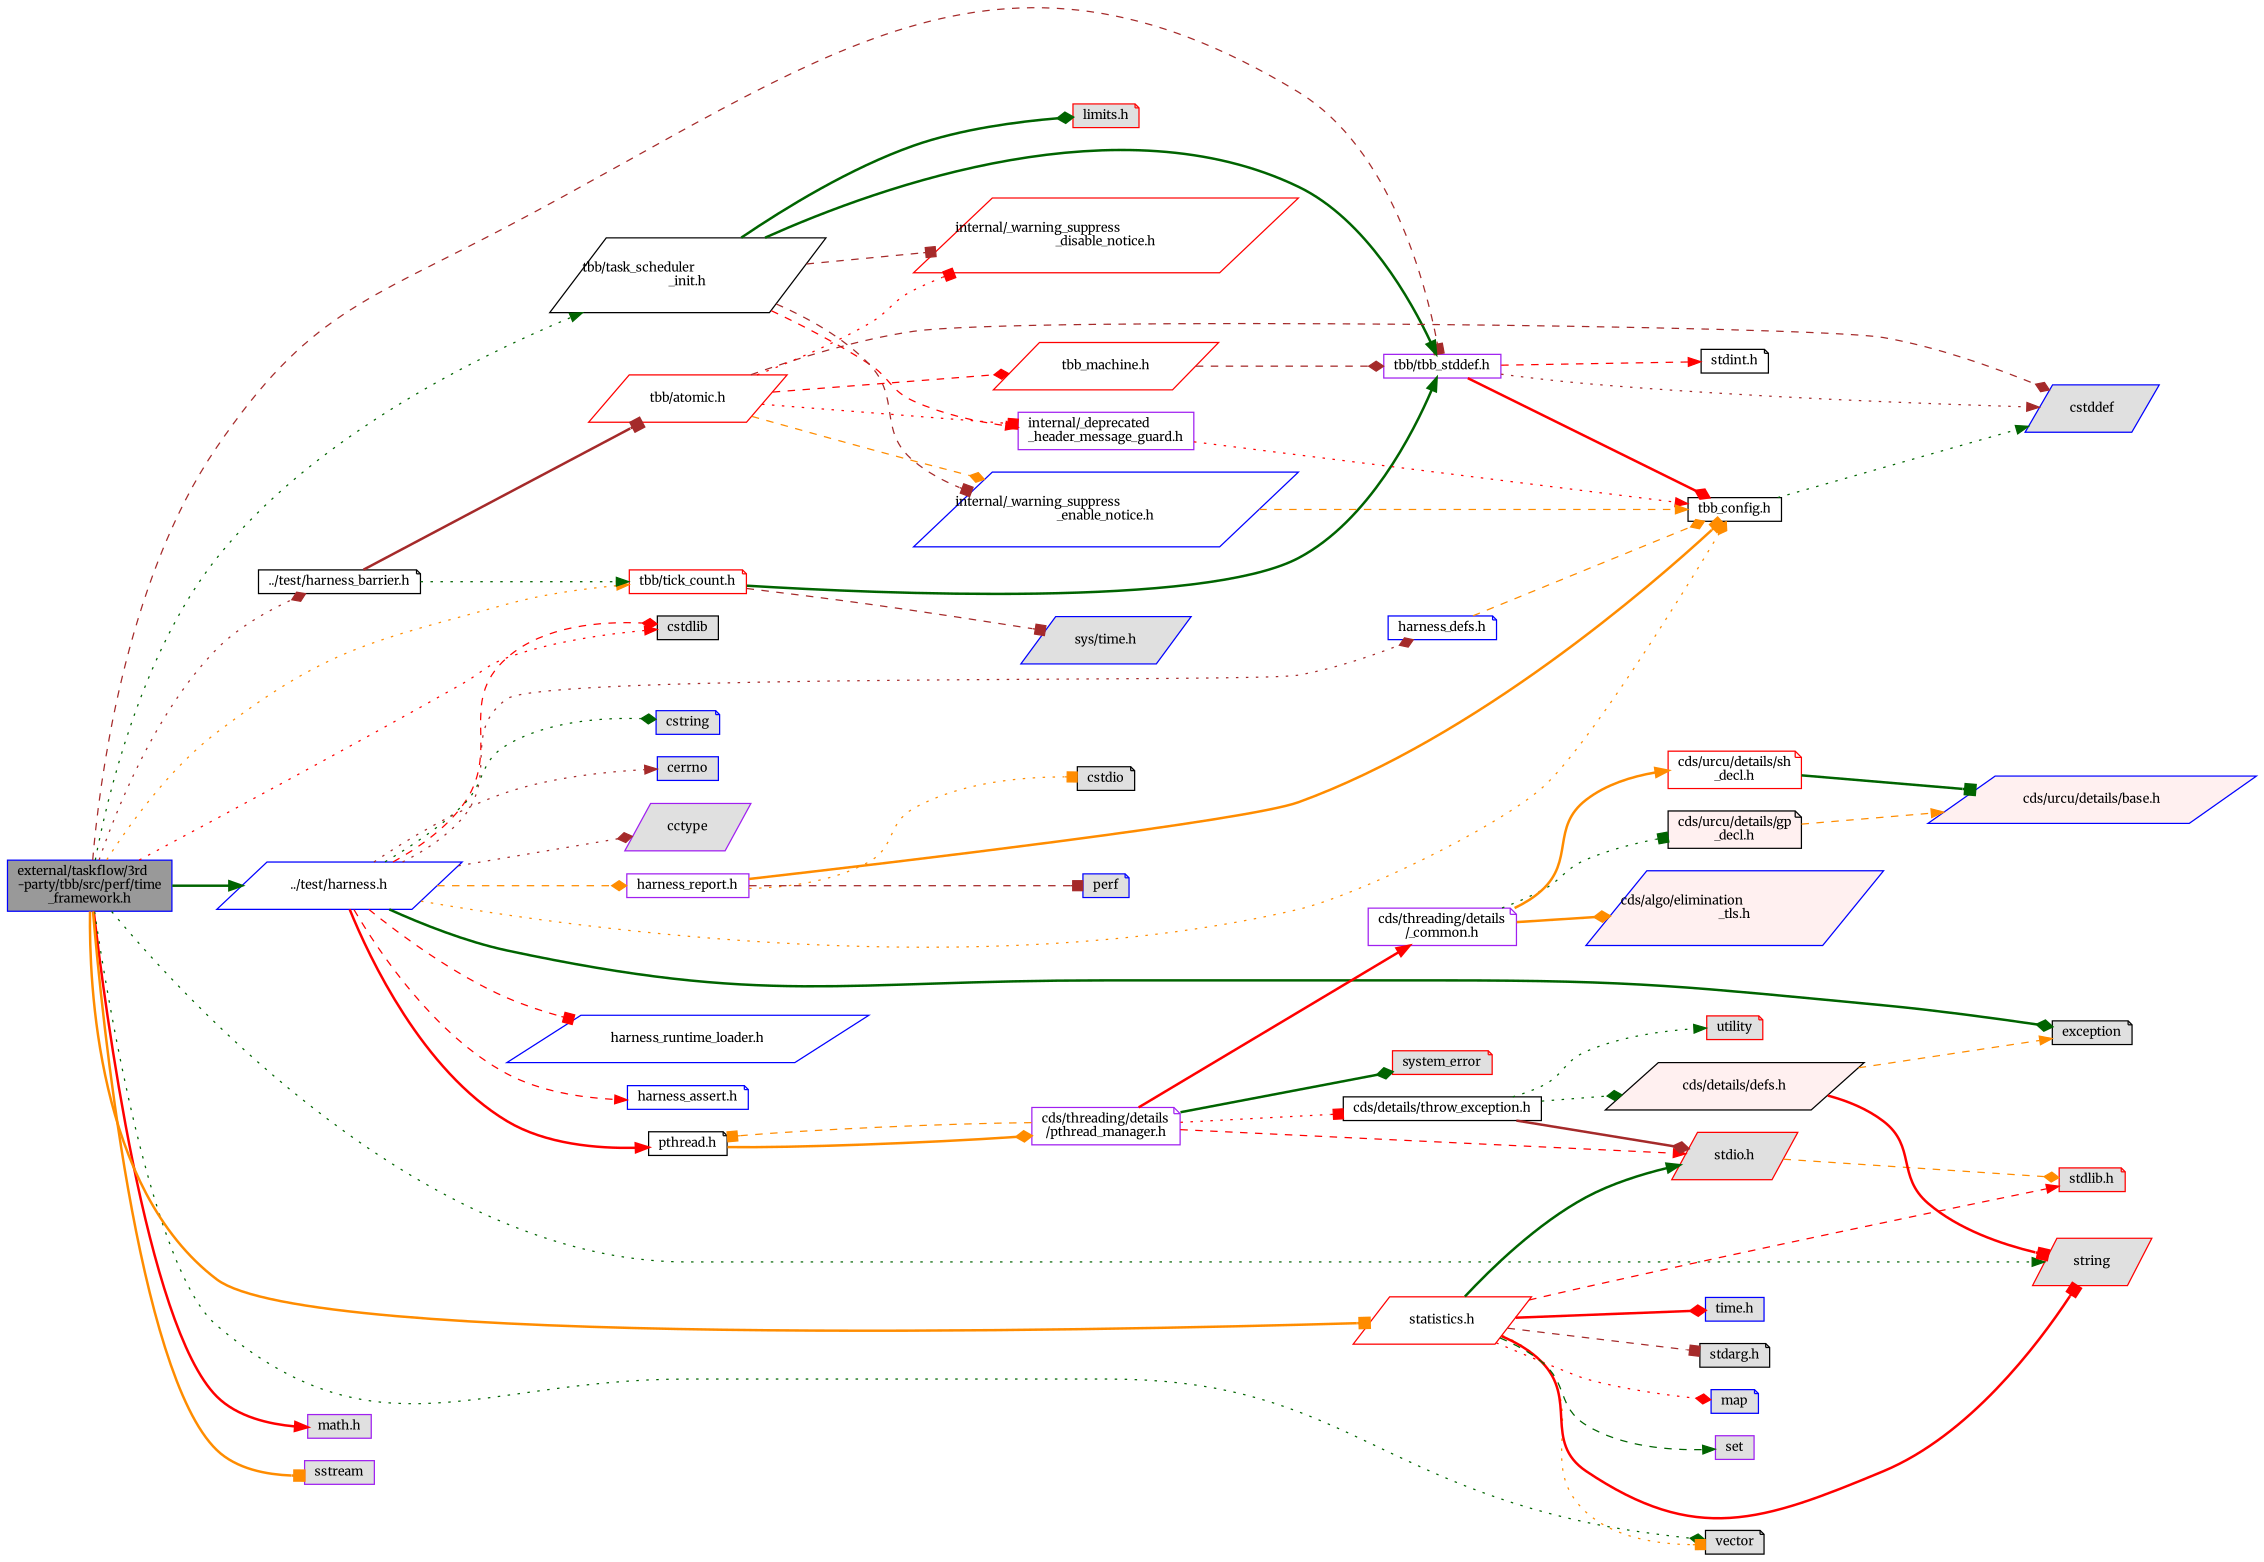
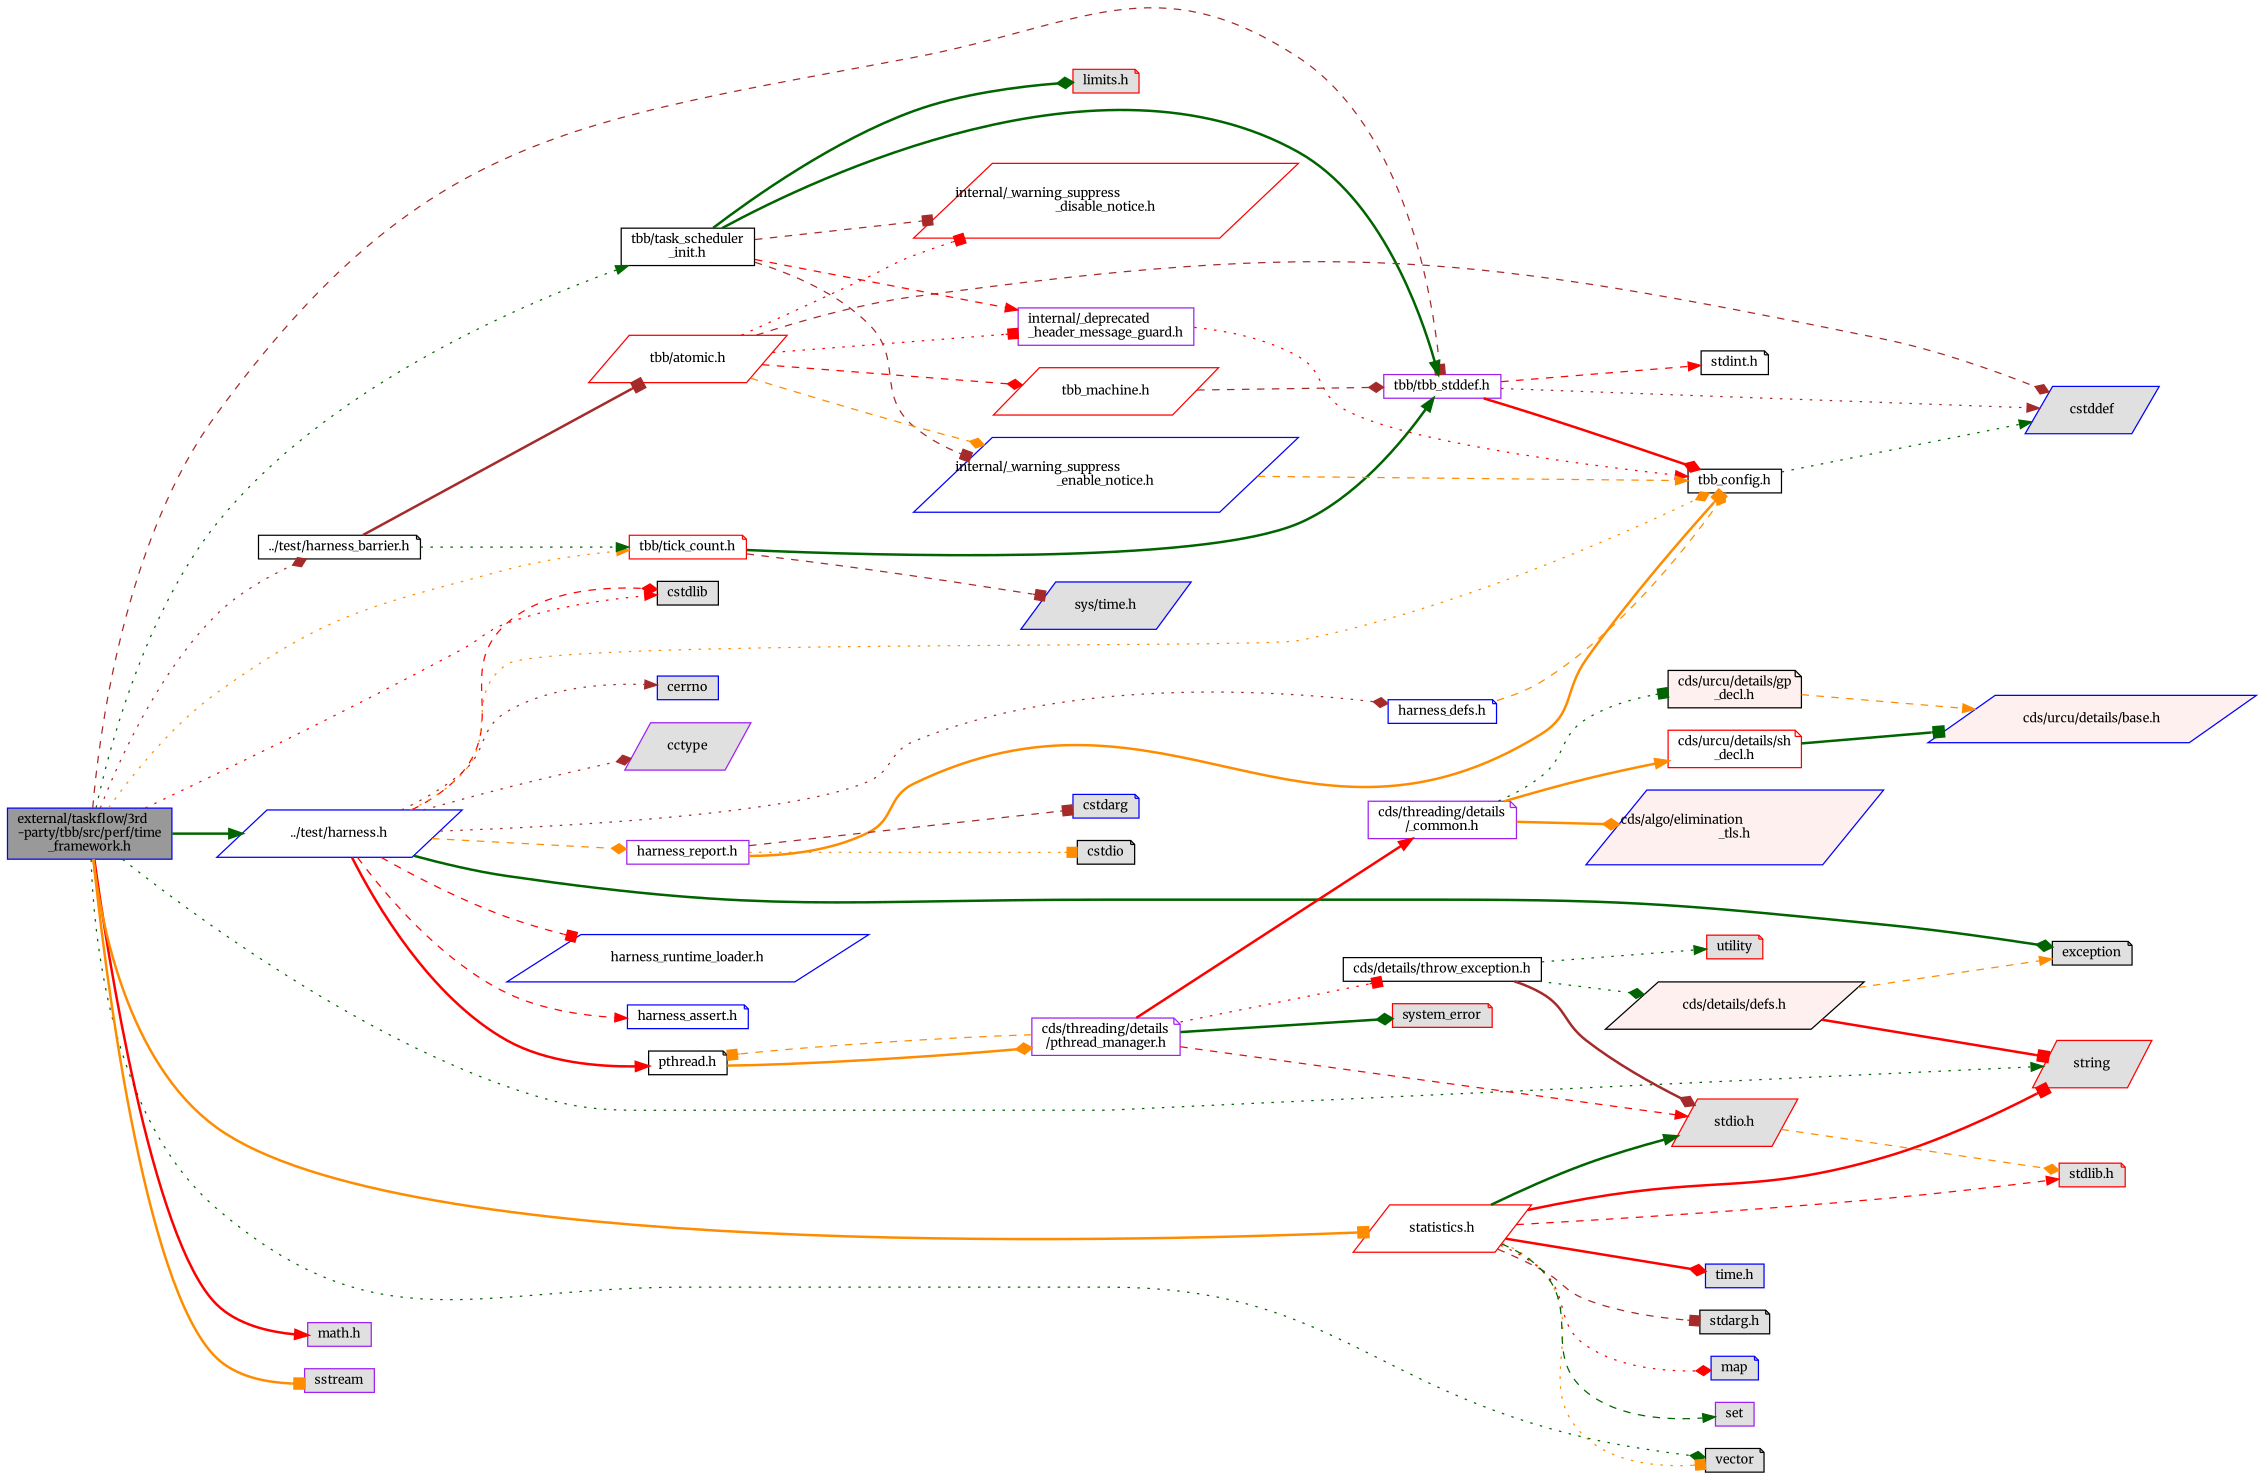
node "tbb/task_scheduler _init.h": shape parallelogram -> box
node "cstring": removed
node "perf": label "perf" -> "cstdarg"
